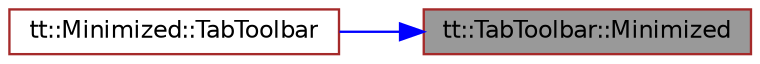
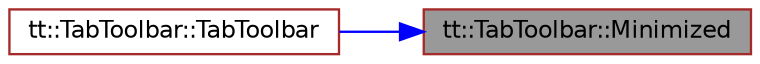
node "tt::Minimized::TabToolbar": label "tt::Minimized::TabToolbar" -> "tt::TabToolbar::TabToolbar"
